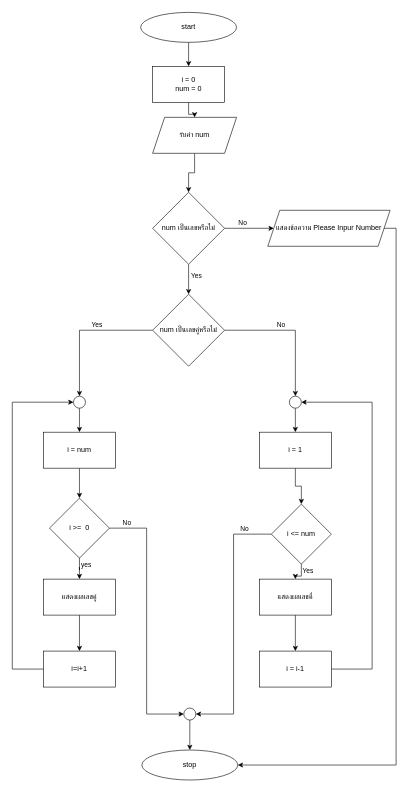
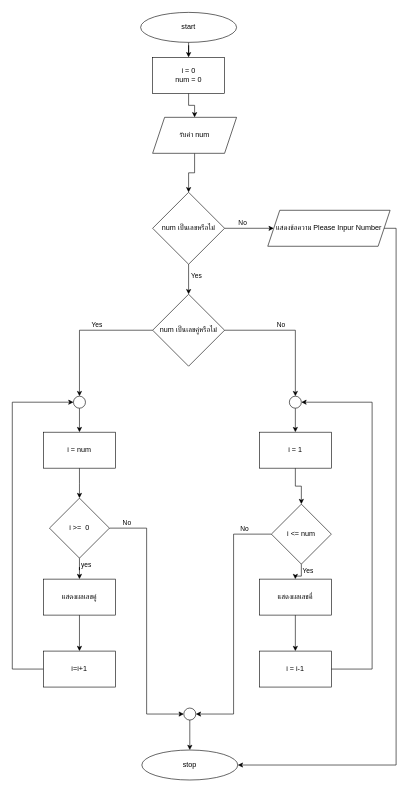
node "i = 0 num = 0": moved (189, 84) -> (189, 75)
